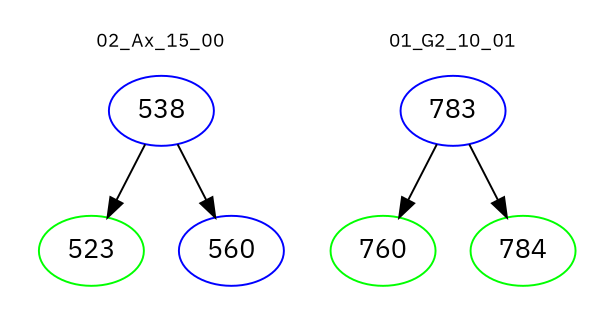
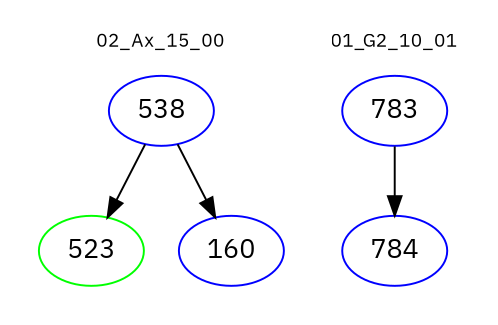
node "560": label "560" -> "160"
node "760": removed
node "784": color green -> blue
